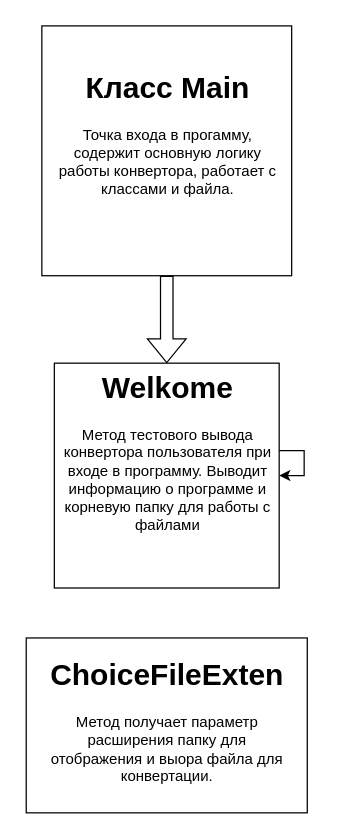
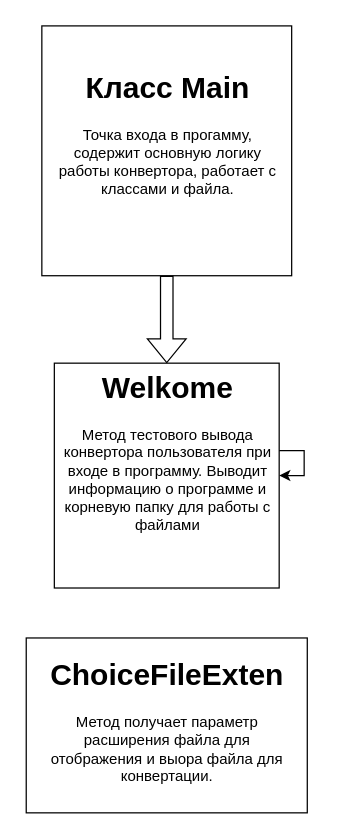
node "ChoiceFileExten Метод получает параметр расширения папку для отображения и выора файла для конвертации.": label "ChoiceFileExten Метод получает параметр расширения папку для отображения и выора файла для конвертации." -> "ChoiceFileExten Метод получает параметр расширения файла для отображения и выора файла для конвертации."
